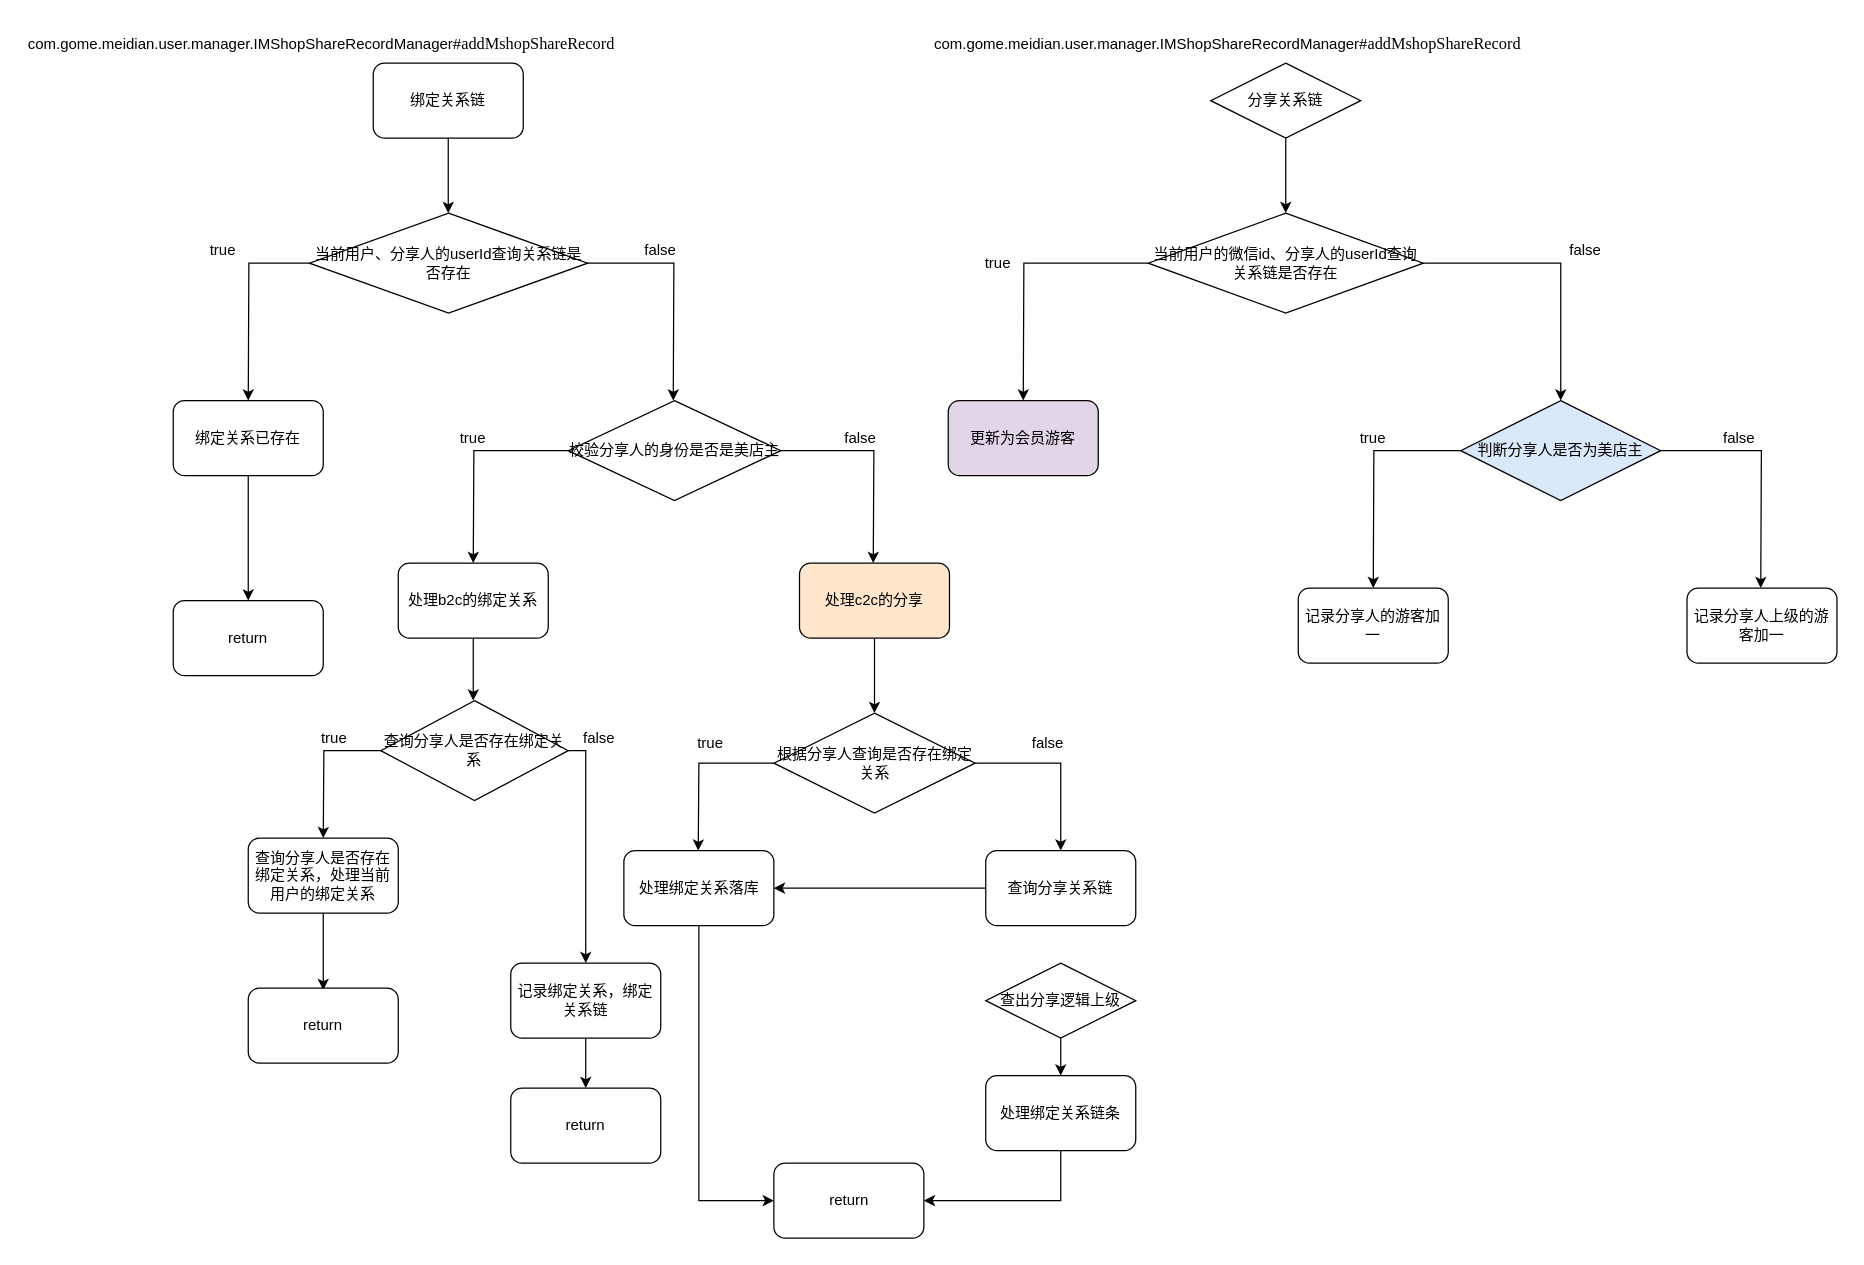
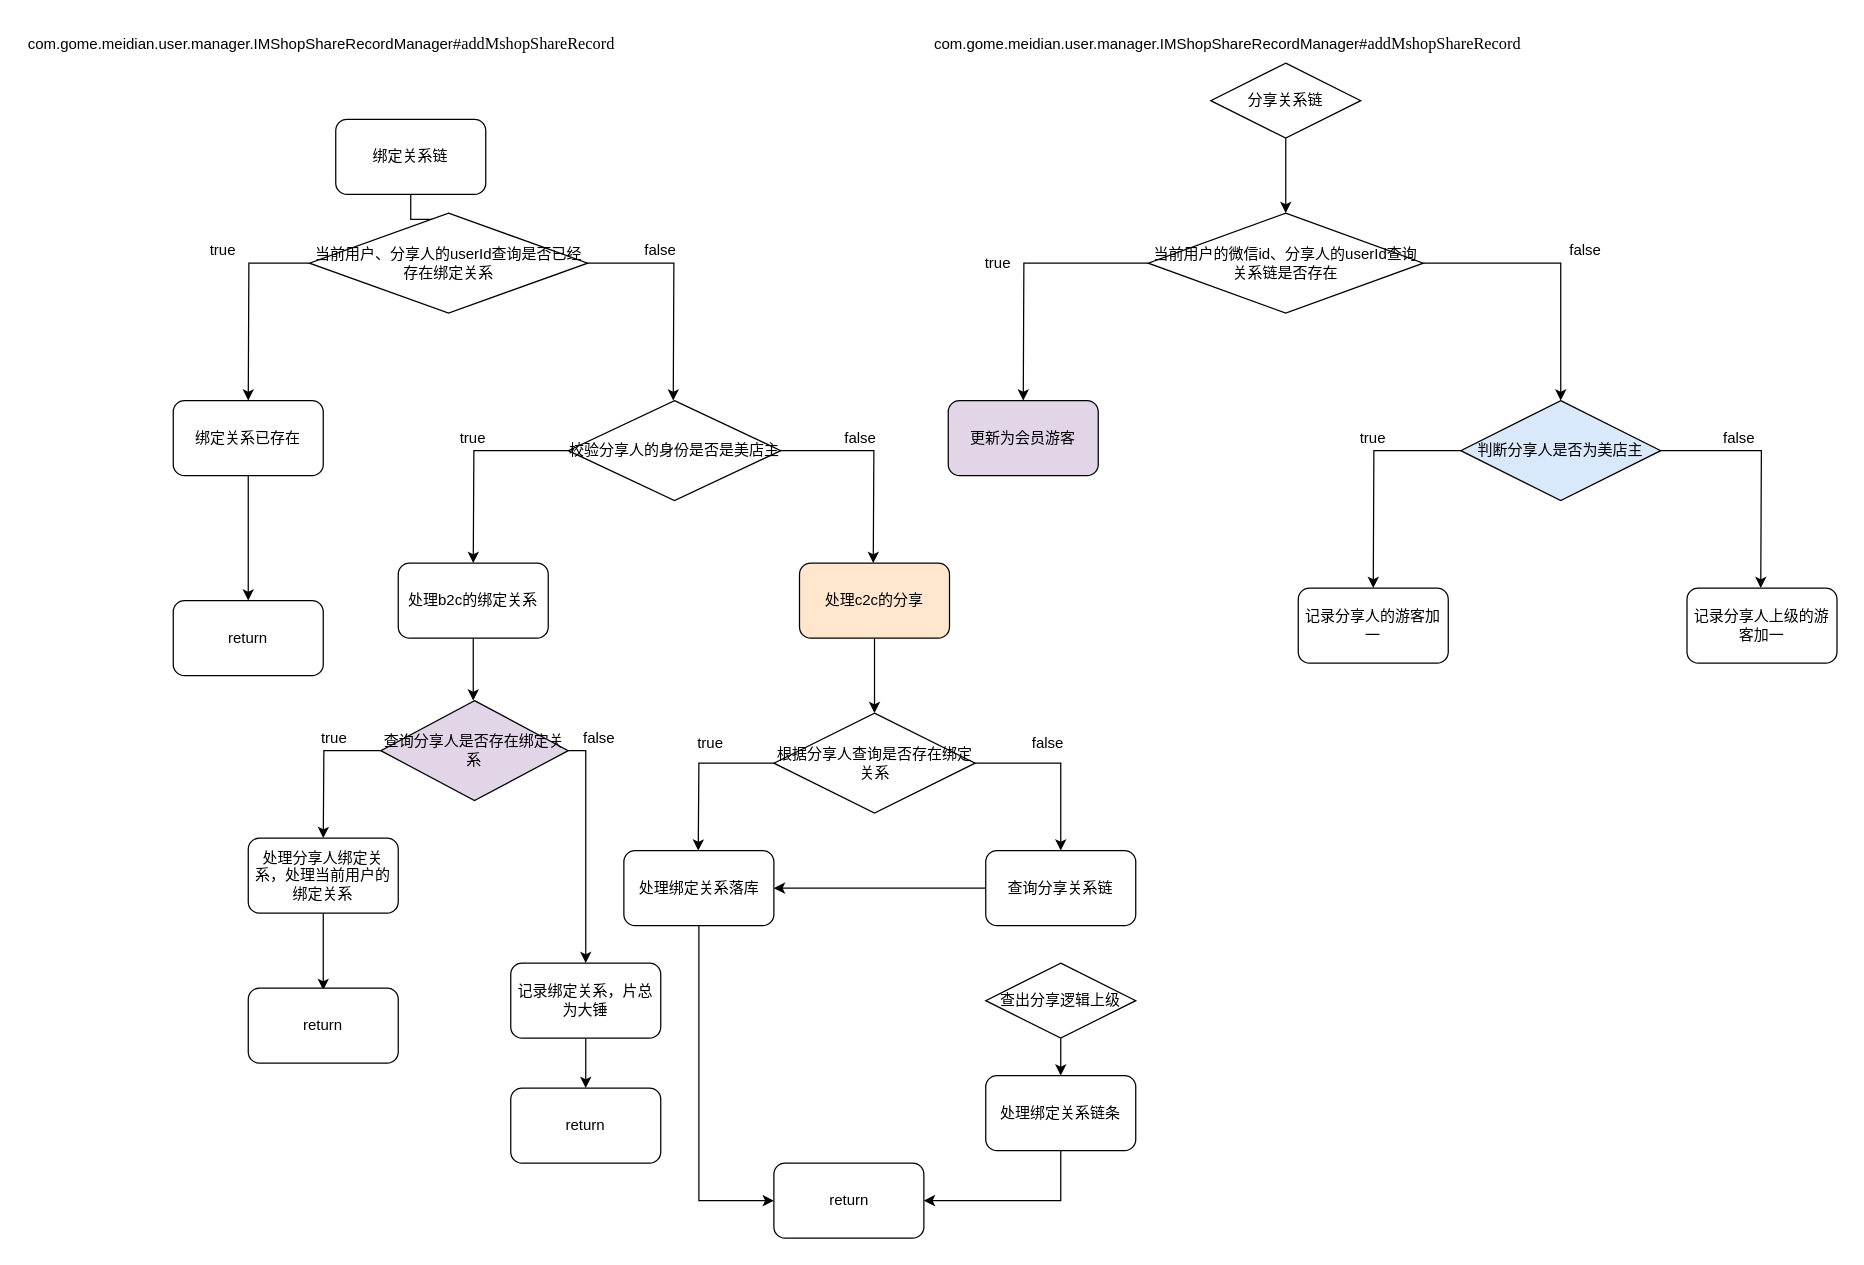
node "绑定关系链": moved (448, 101) -> (411, 157)
node "当前用户、分享人的userId查询关系链是否存在": label "当前用户、分享人的userId查询关系链是否存在" -> "当前用户、分享人的userId查询是否已经存在绑定关系"
node "查询分享人是否存在绑定关系": fillcolor #ffffff -> #e1d5e7
node "查询分享人是否存在绑定关系，处理当前用户的绑定关系": label "查询分享人是否存在绑定关系，处理当前用户的绑定关系" -> "处理分享人绑定关系，处理当前用户的绑定关系"
node "记录绑定关系，绑定关系链": label "记录绑定关系，绑定关系链" -> "记录绑定关系，片总为大锤"
